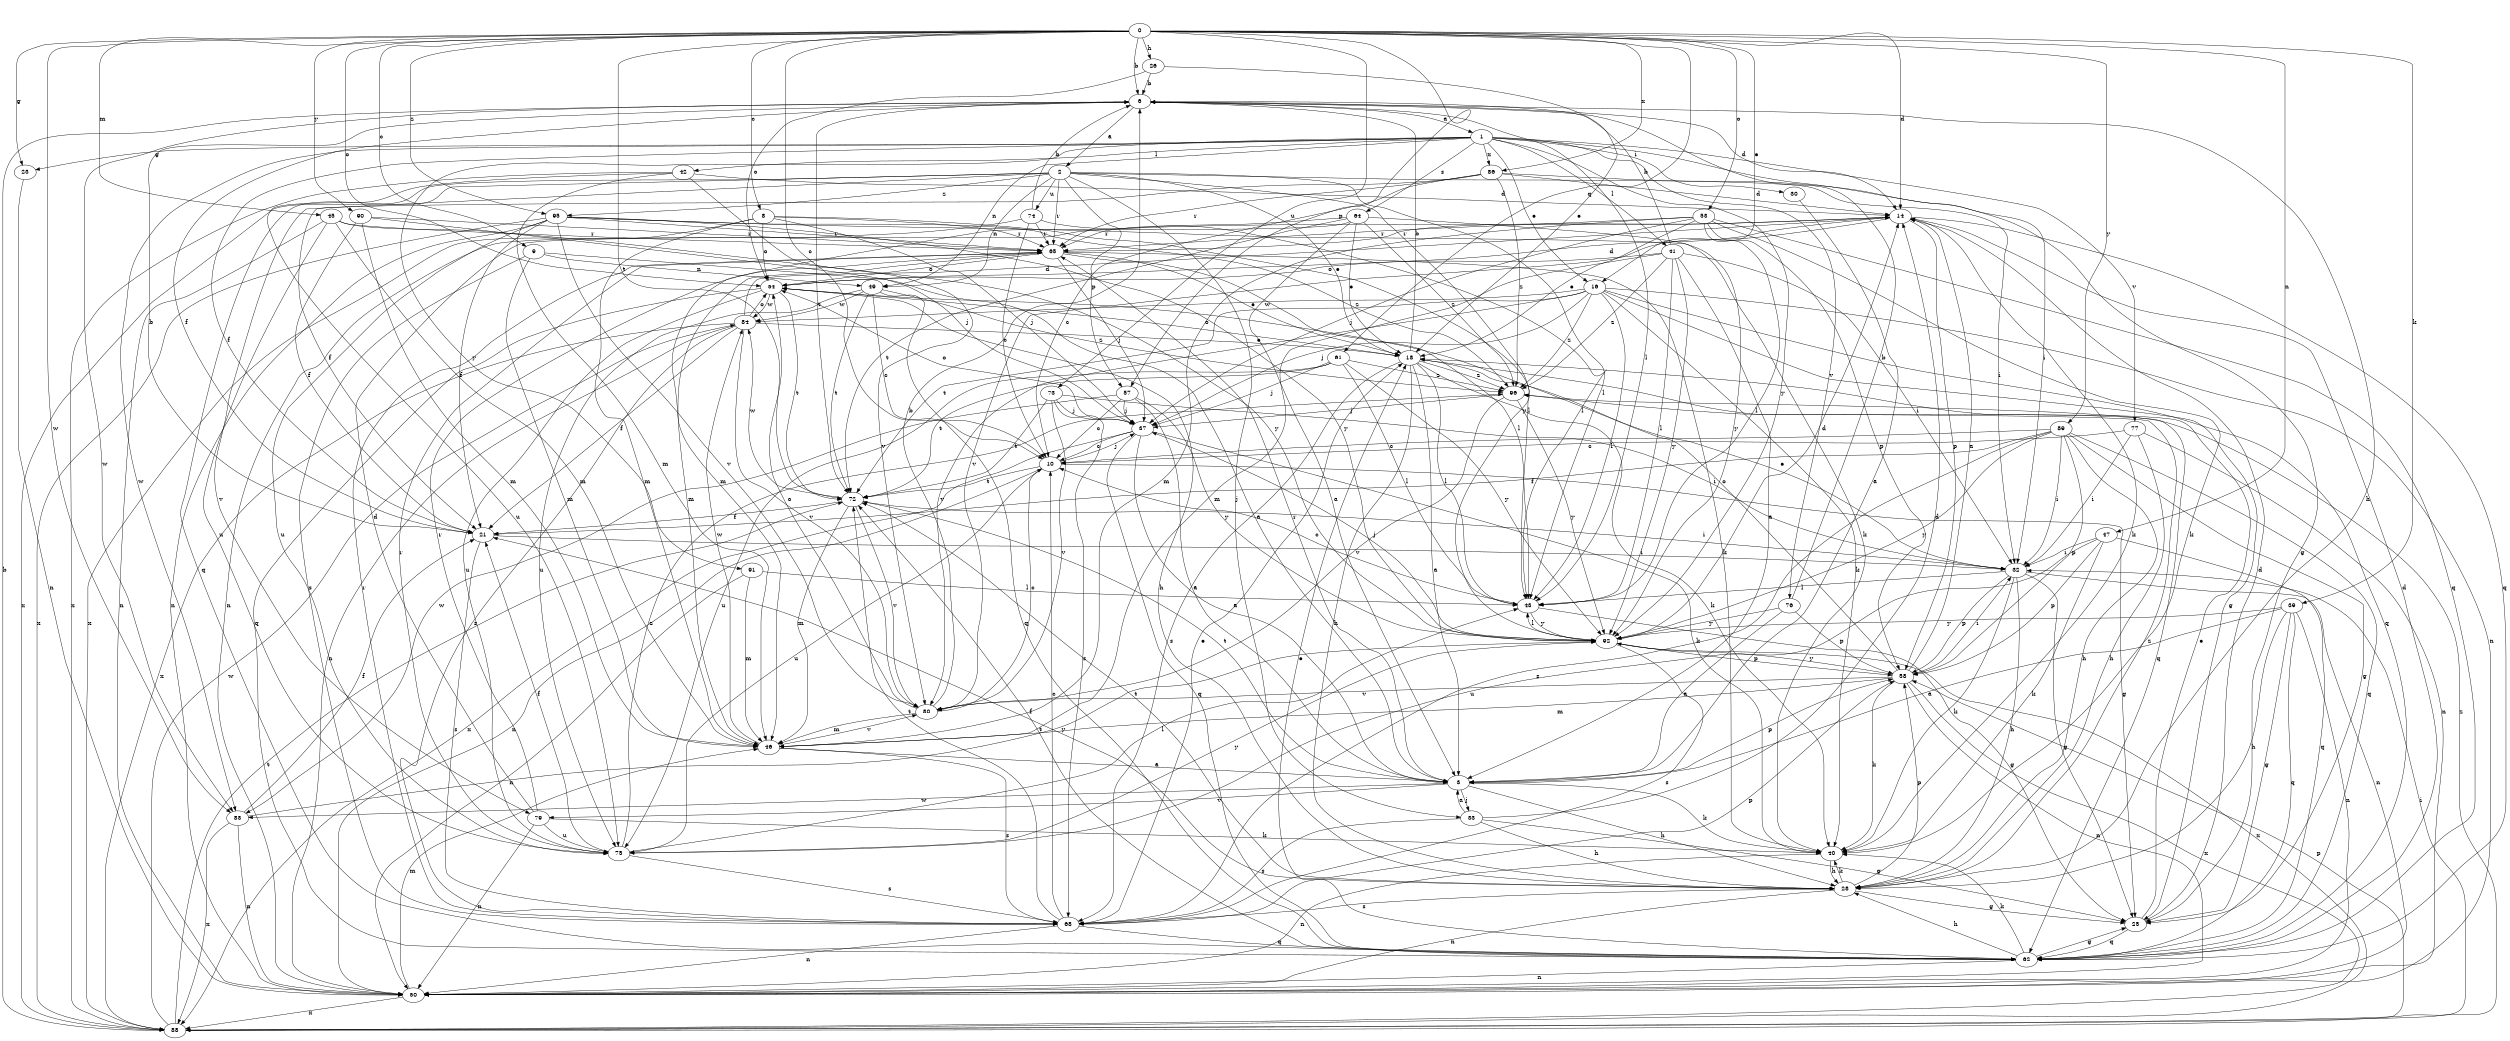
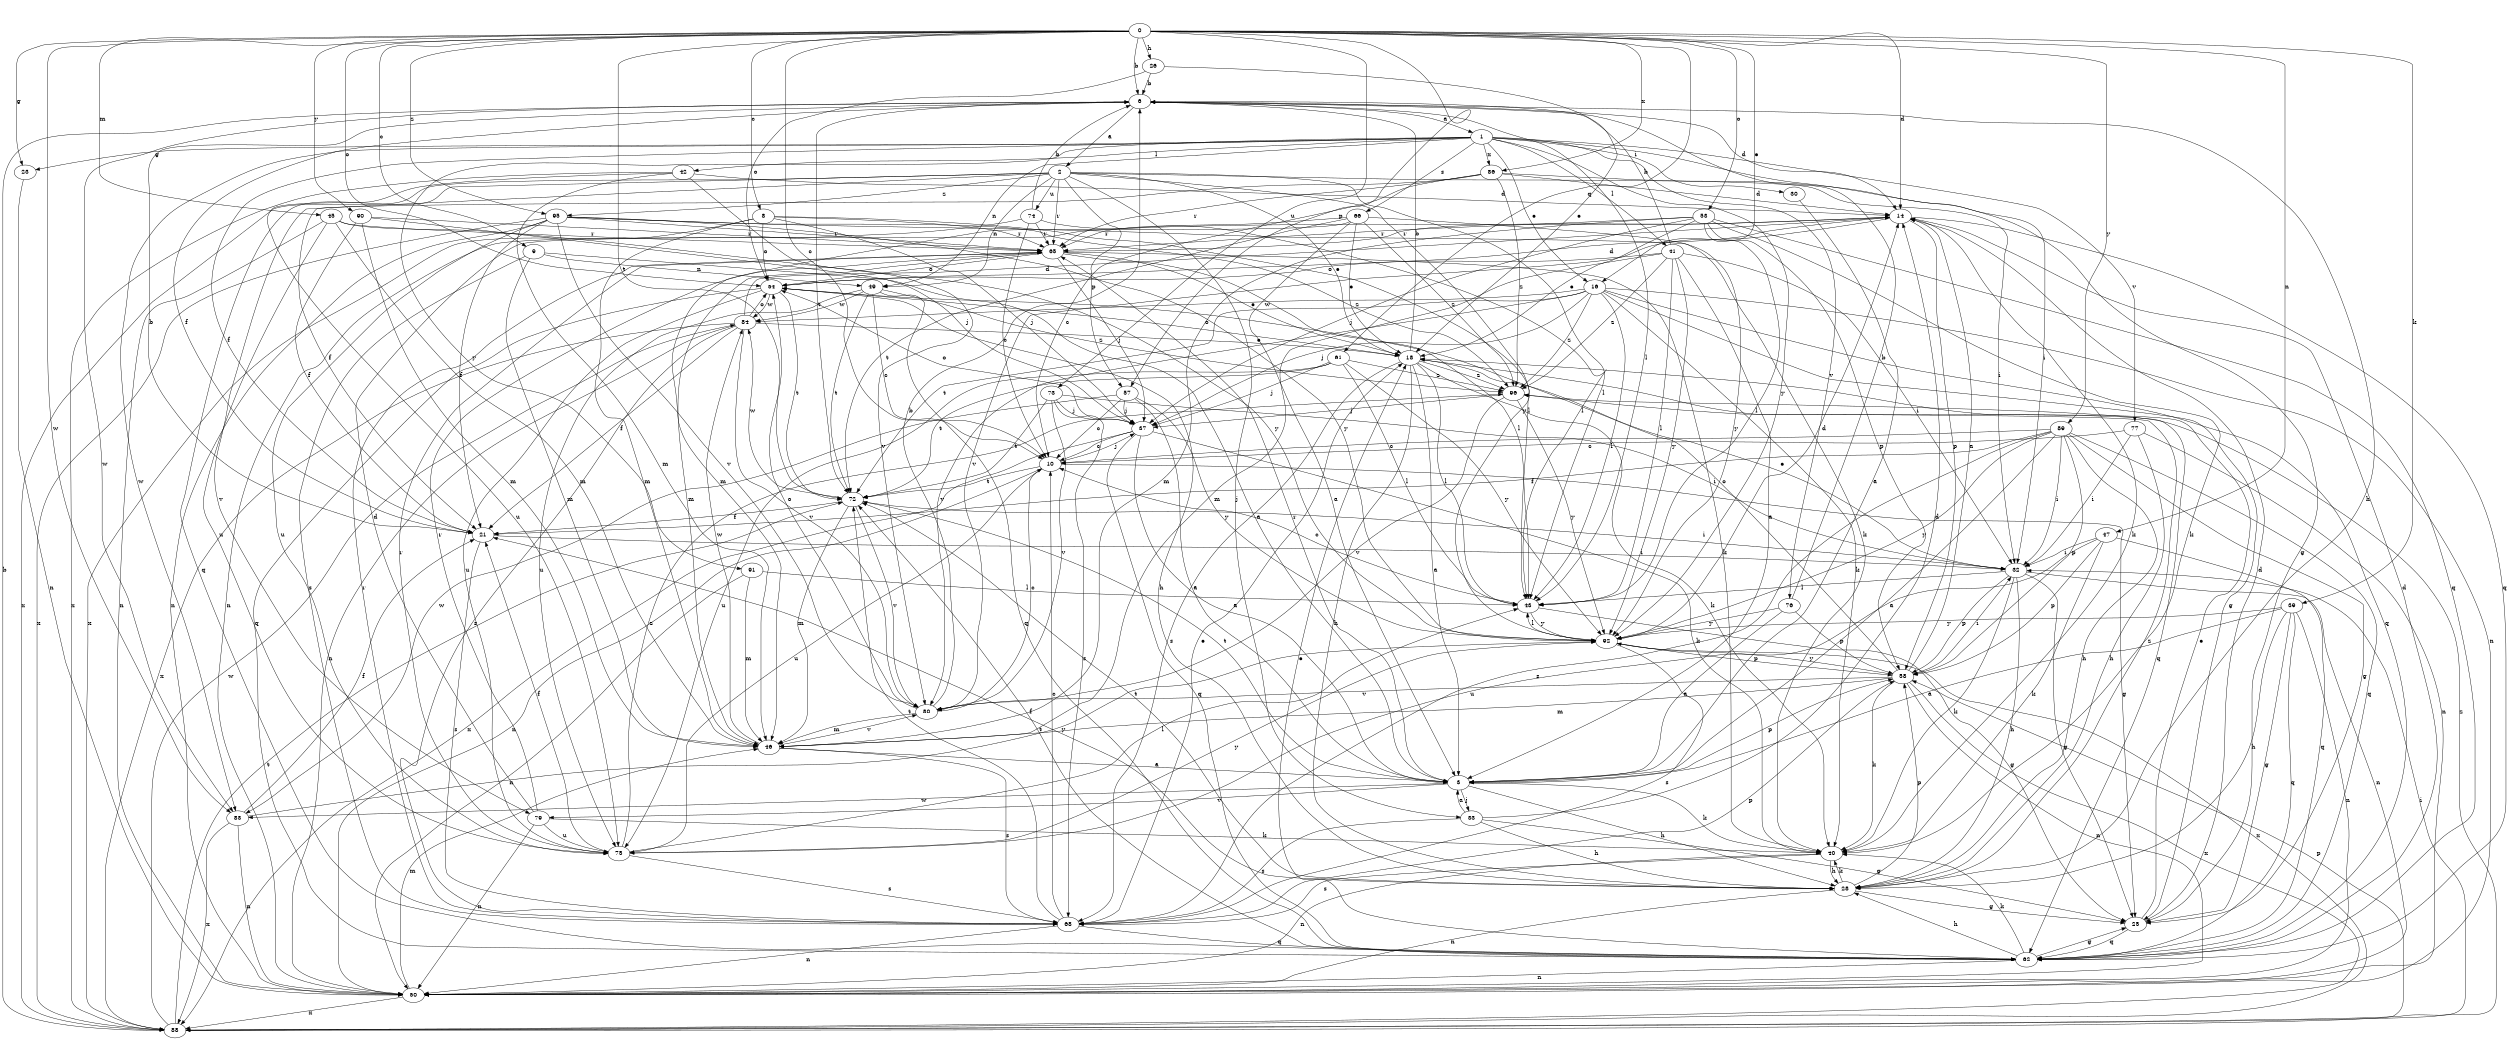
node "64": label "64" -> "66"
edge "92" -> "37": removed, label "j"
edge "89" -> "3": added, label "a"
edge "28" -> "68": now "40" -> "68"
